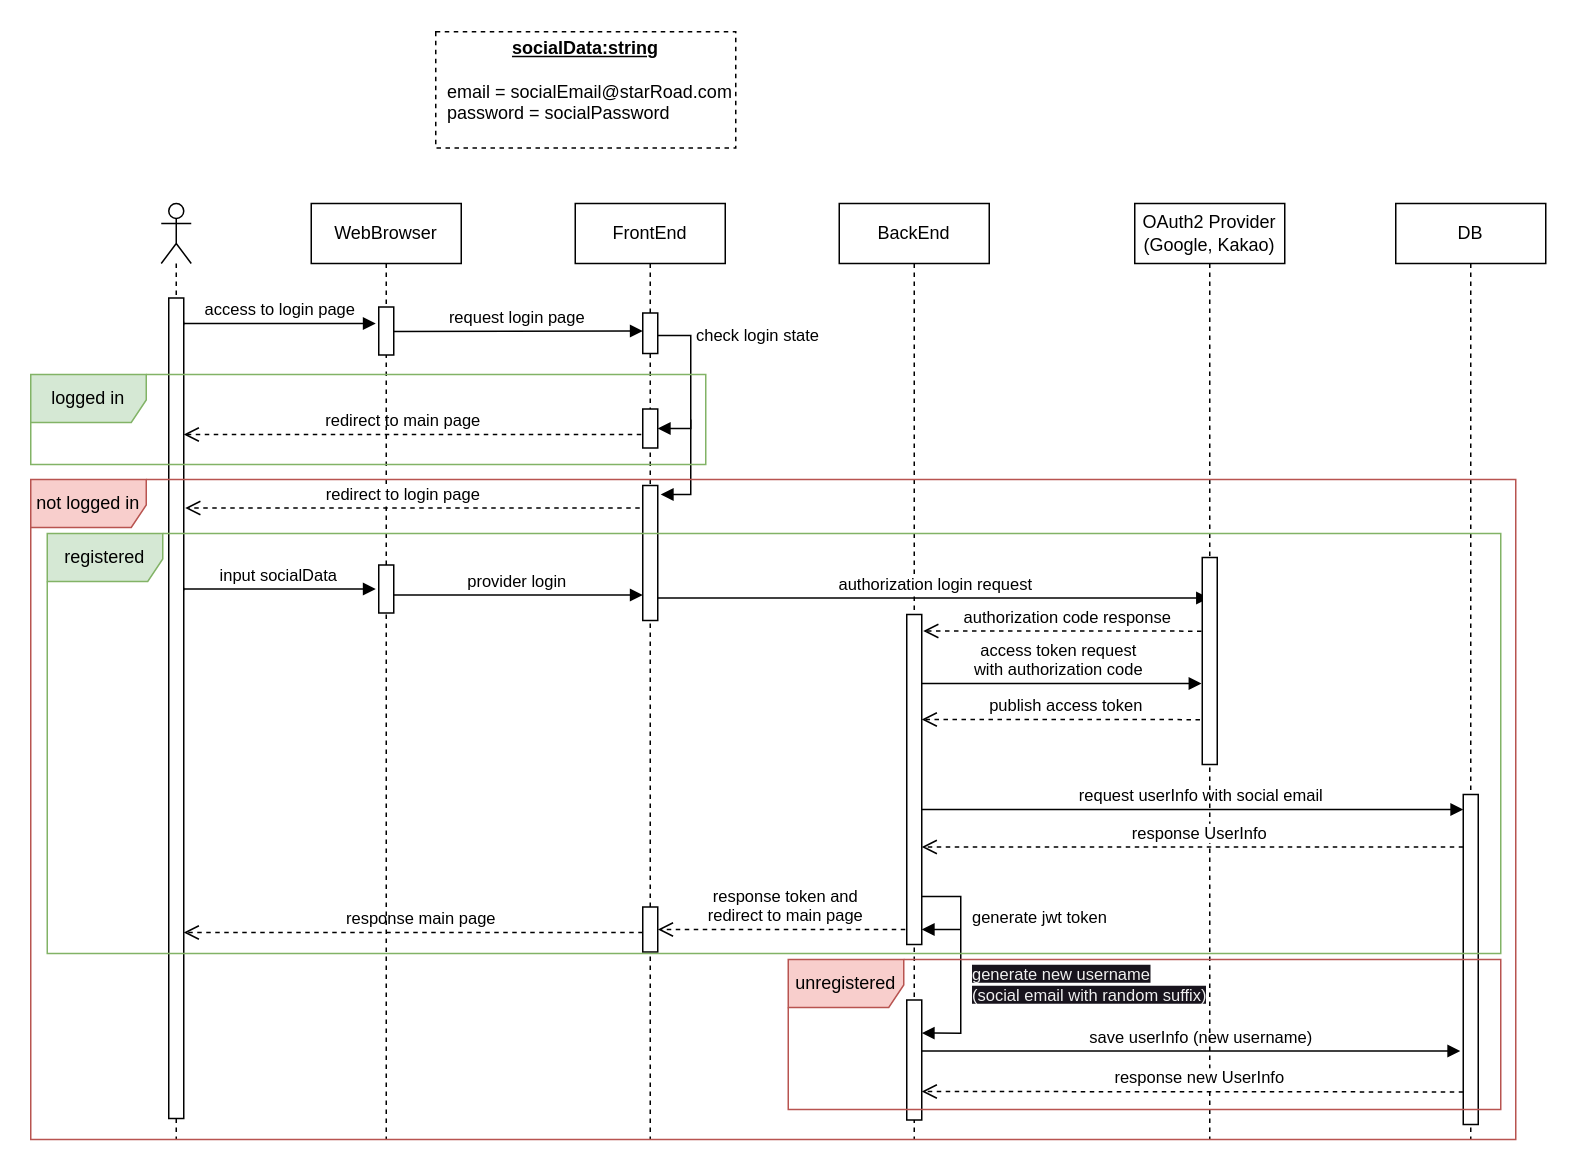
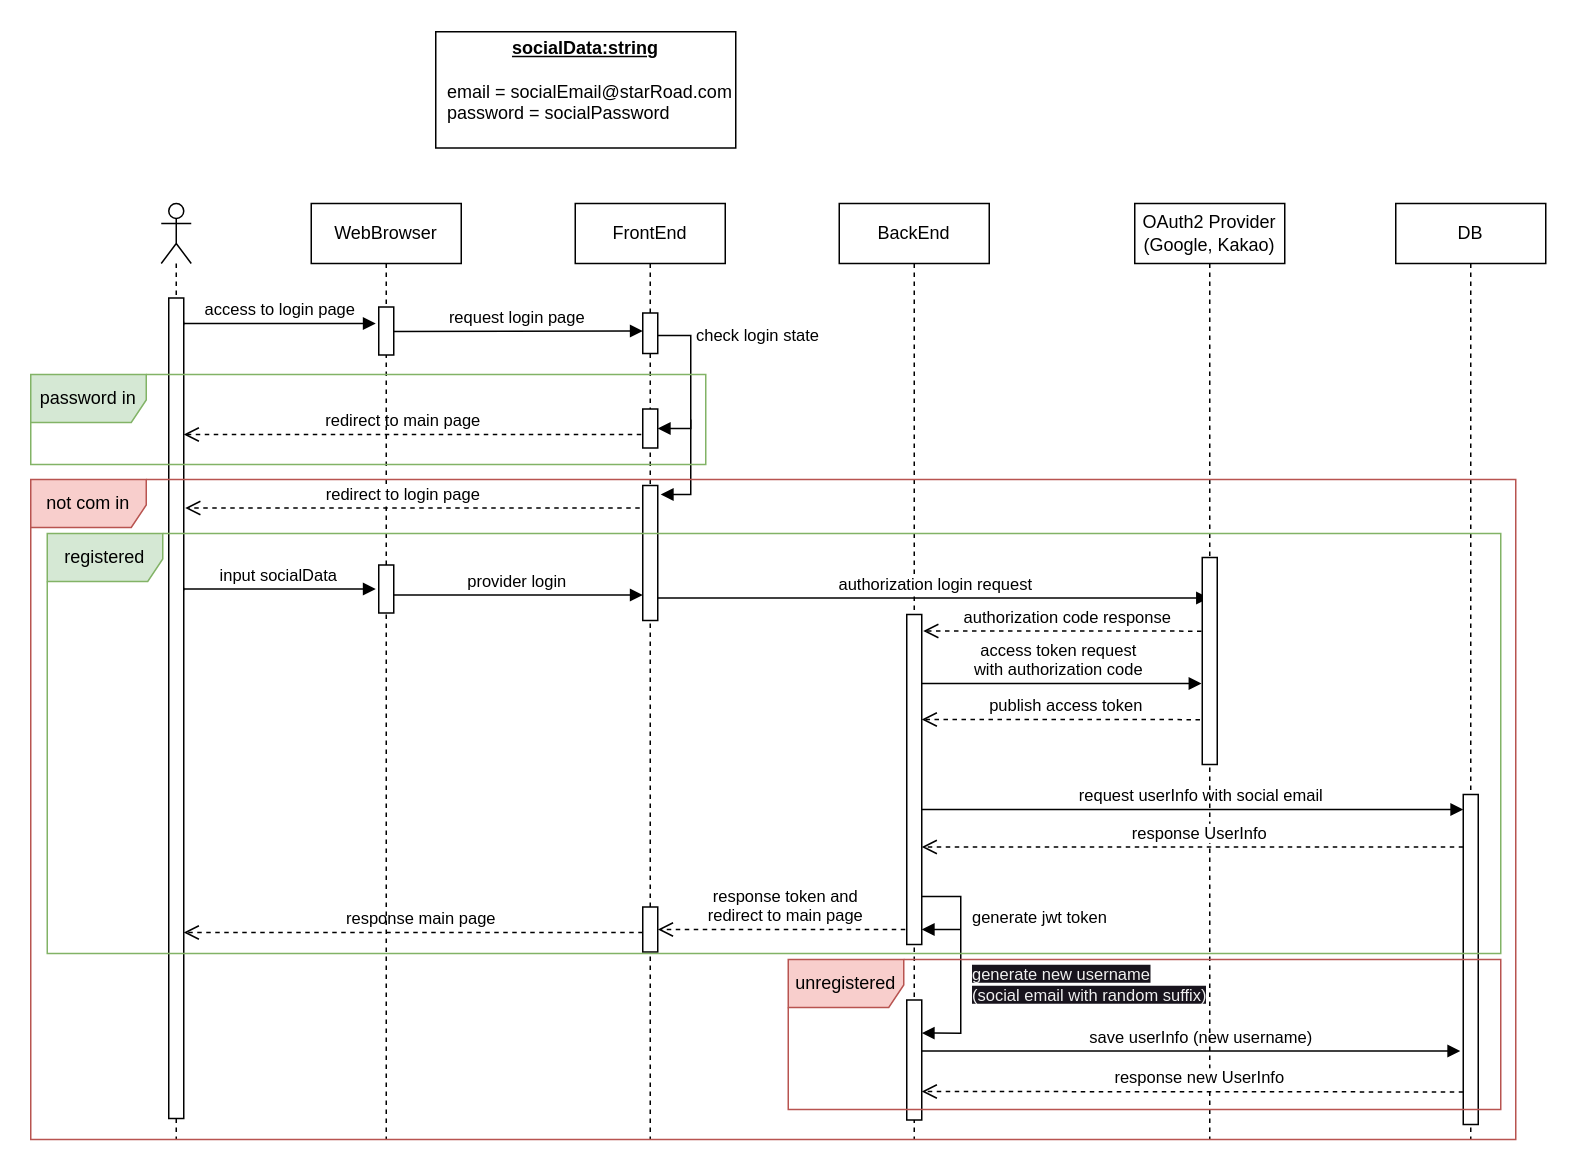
node "socialData:string email = socialEmail@starRoad.com password = socialPassword": style dashed -> solid
node "logged in": label "logged in" -> "password in"
node "not logged in": label "not logged in" -> "not com in"
